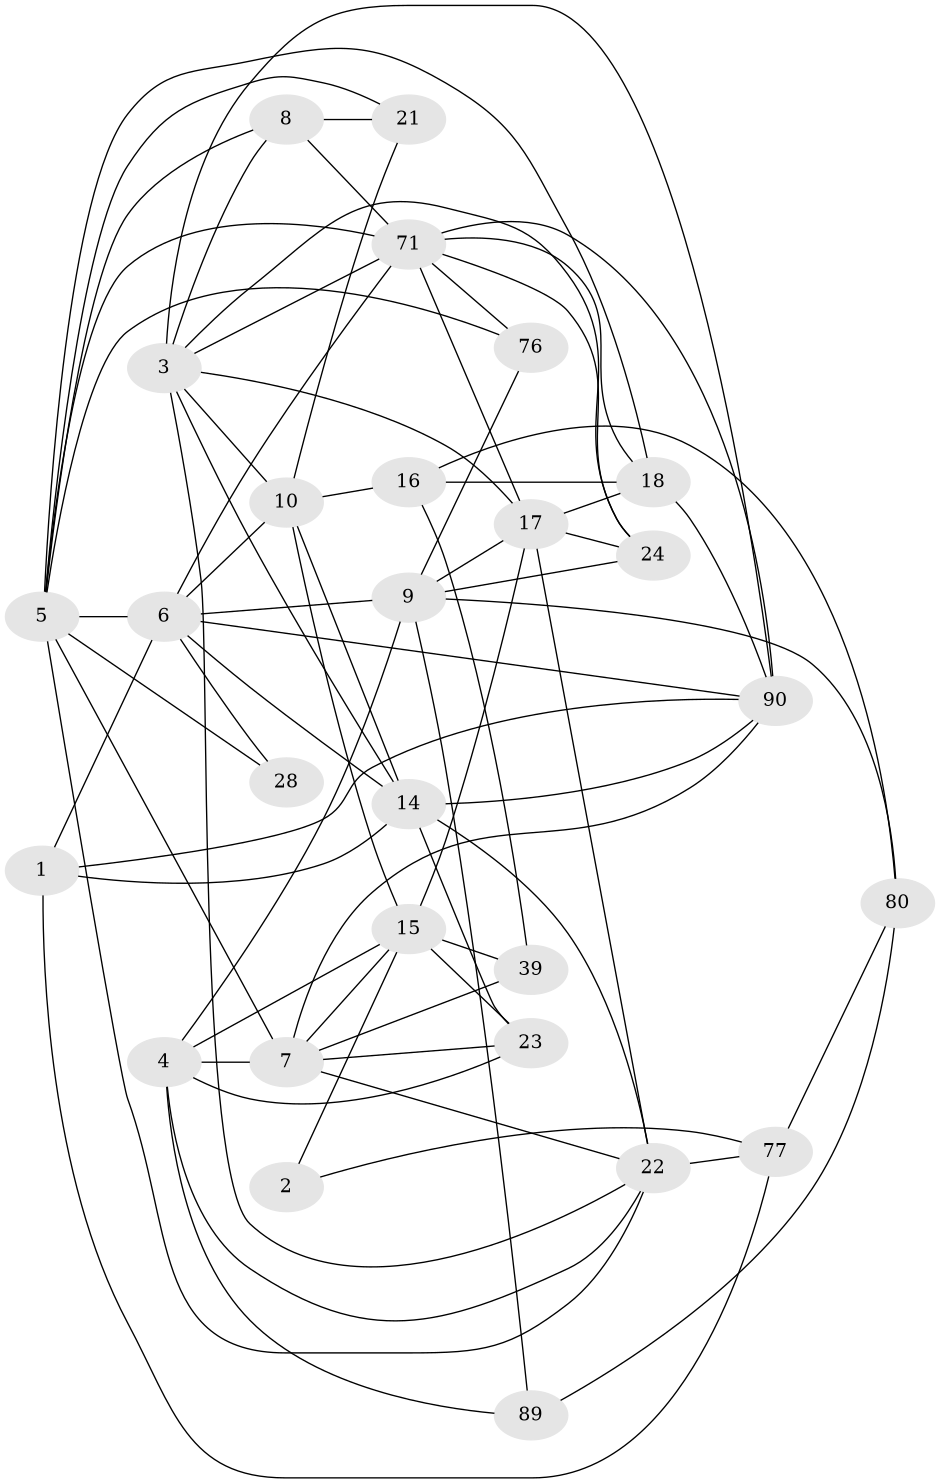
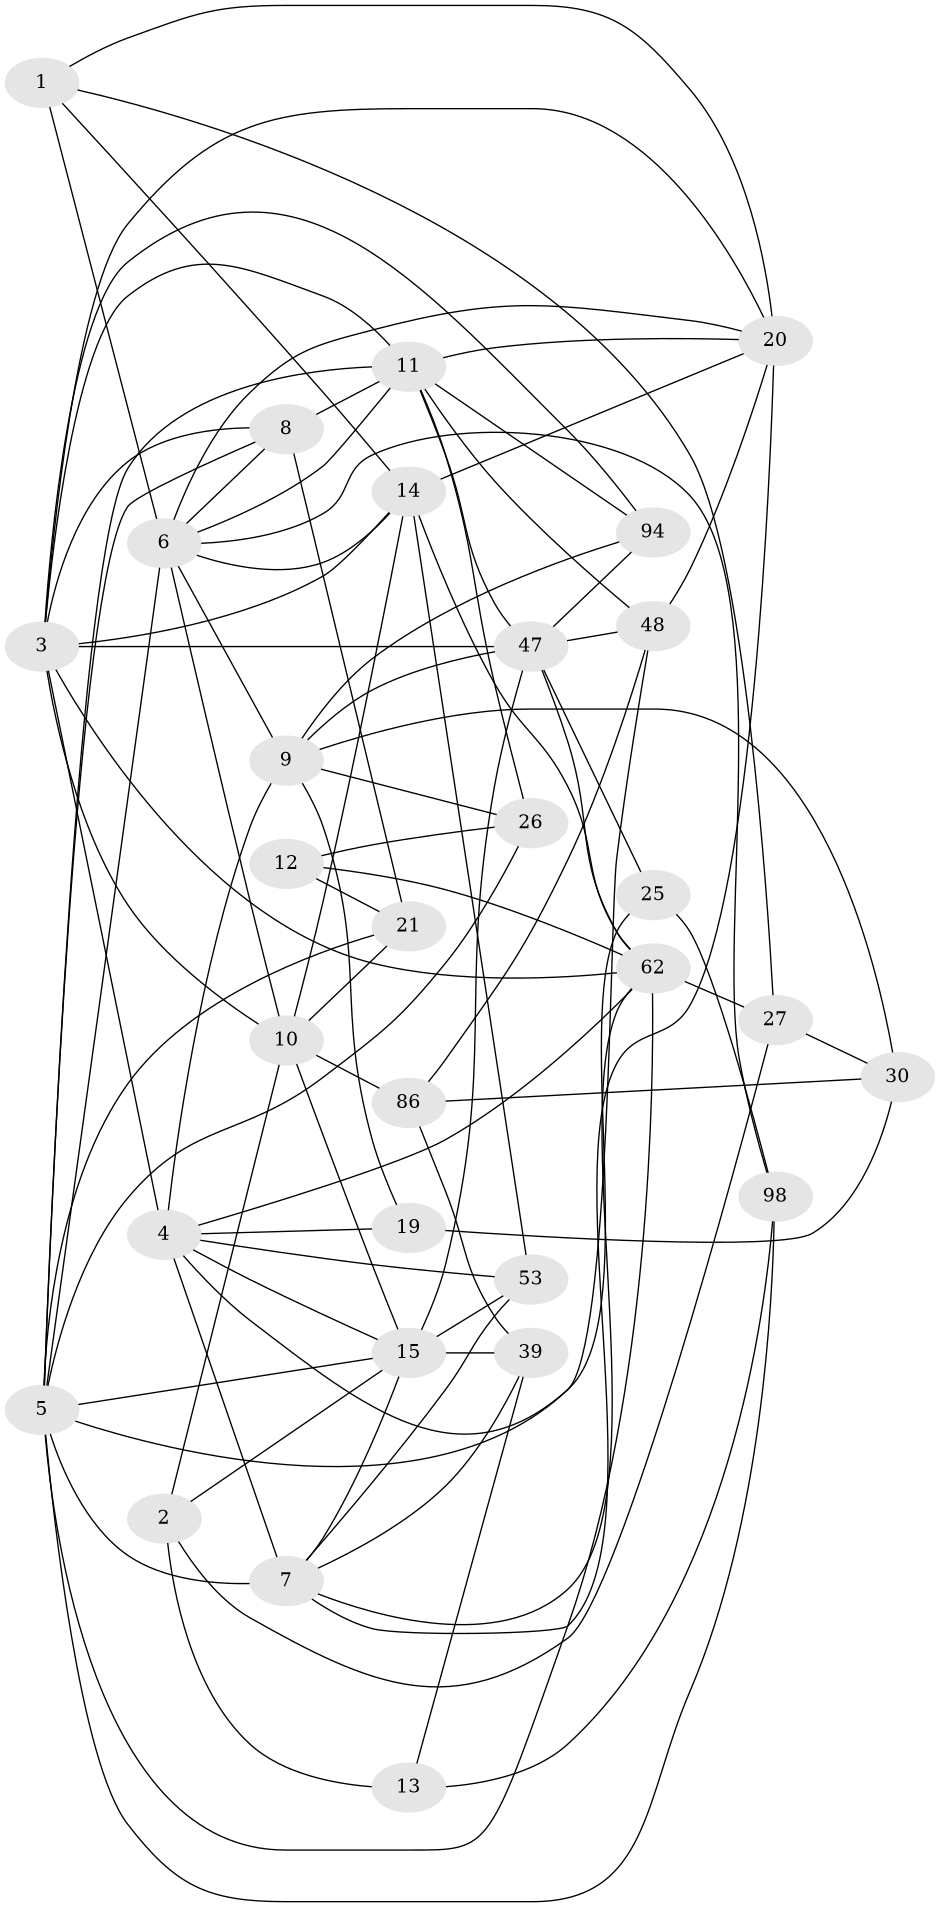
node "71": label "71" -> "11"
node "76": label "76" -> "26"
node "16": label "16" -> "86"
node "18": label "18" -> "48"
edge "8" -- "6": added
node "17": label "17" -> "47"
node "24": label "24" -> "94"
node "90": label "90" -> "20"
node "28": label "28" -> "98"
node "12": added
node "25": added
node "80": label "80" -> "30"
edge "3" -- "4": added
node "23": label "23" -> "53"
node "77": label "77" -> "27"
node "22": label "22" -> "62"
edge "10" -- "2": added
edge "15" -- "5": added
node "89": label "89" -> "19"
node "13": added
